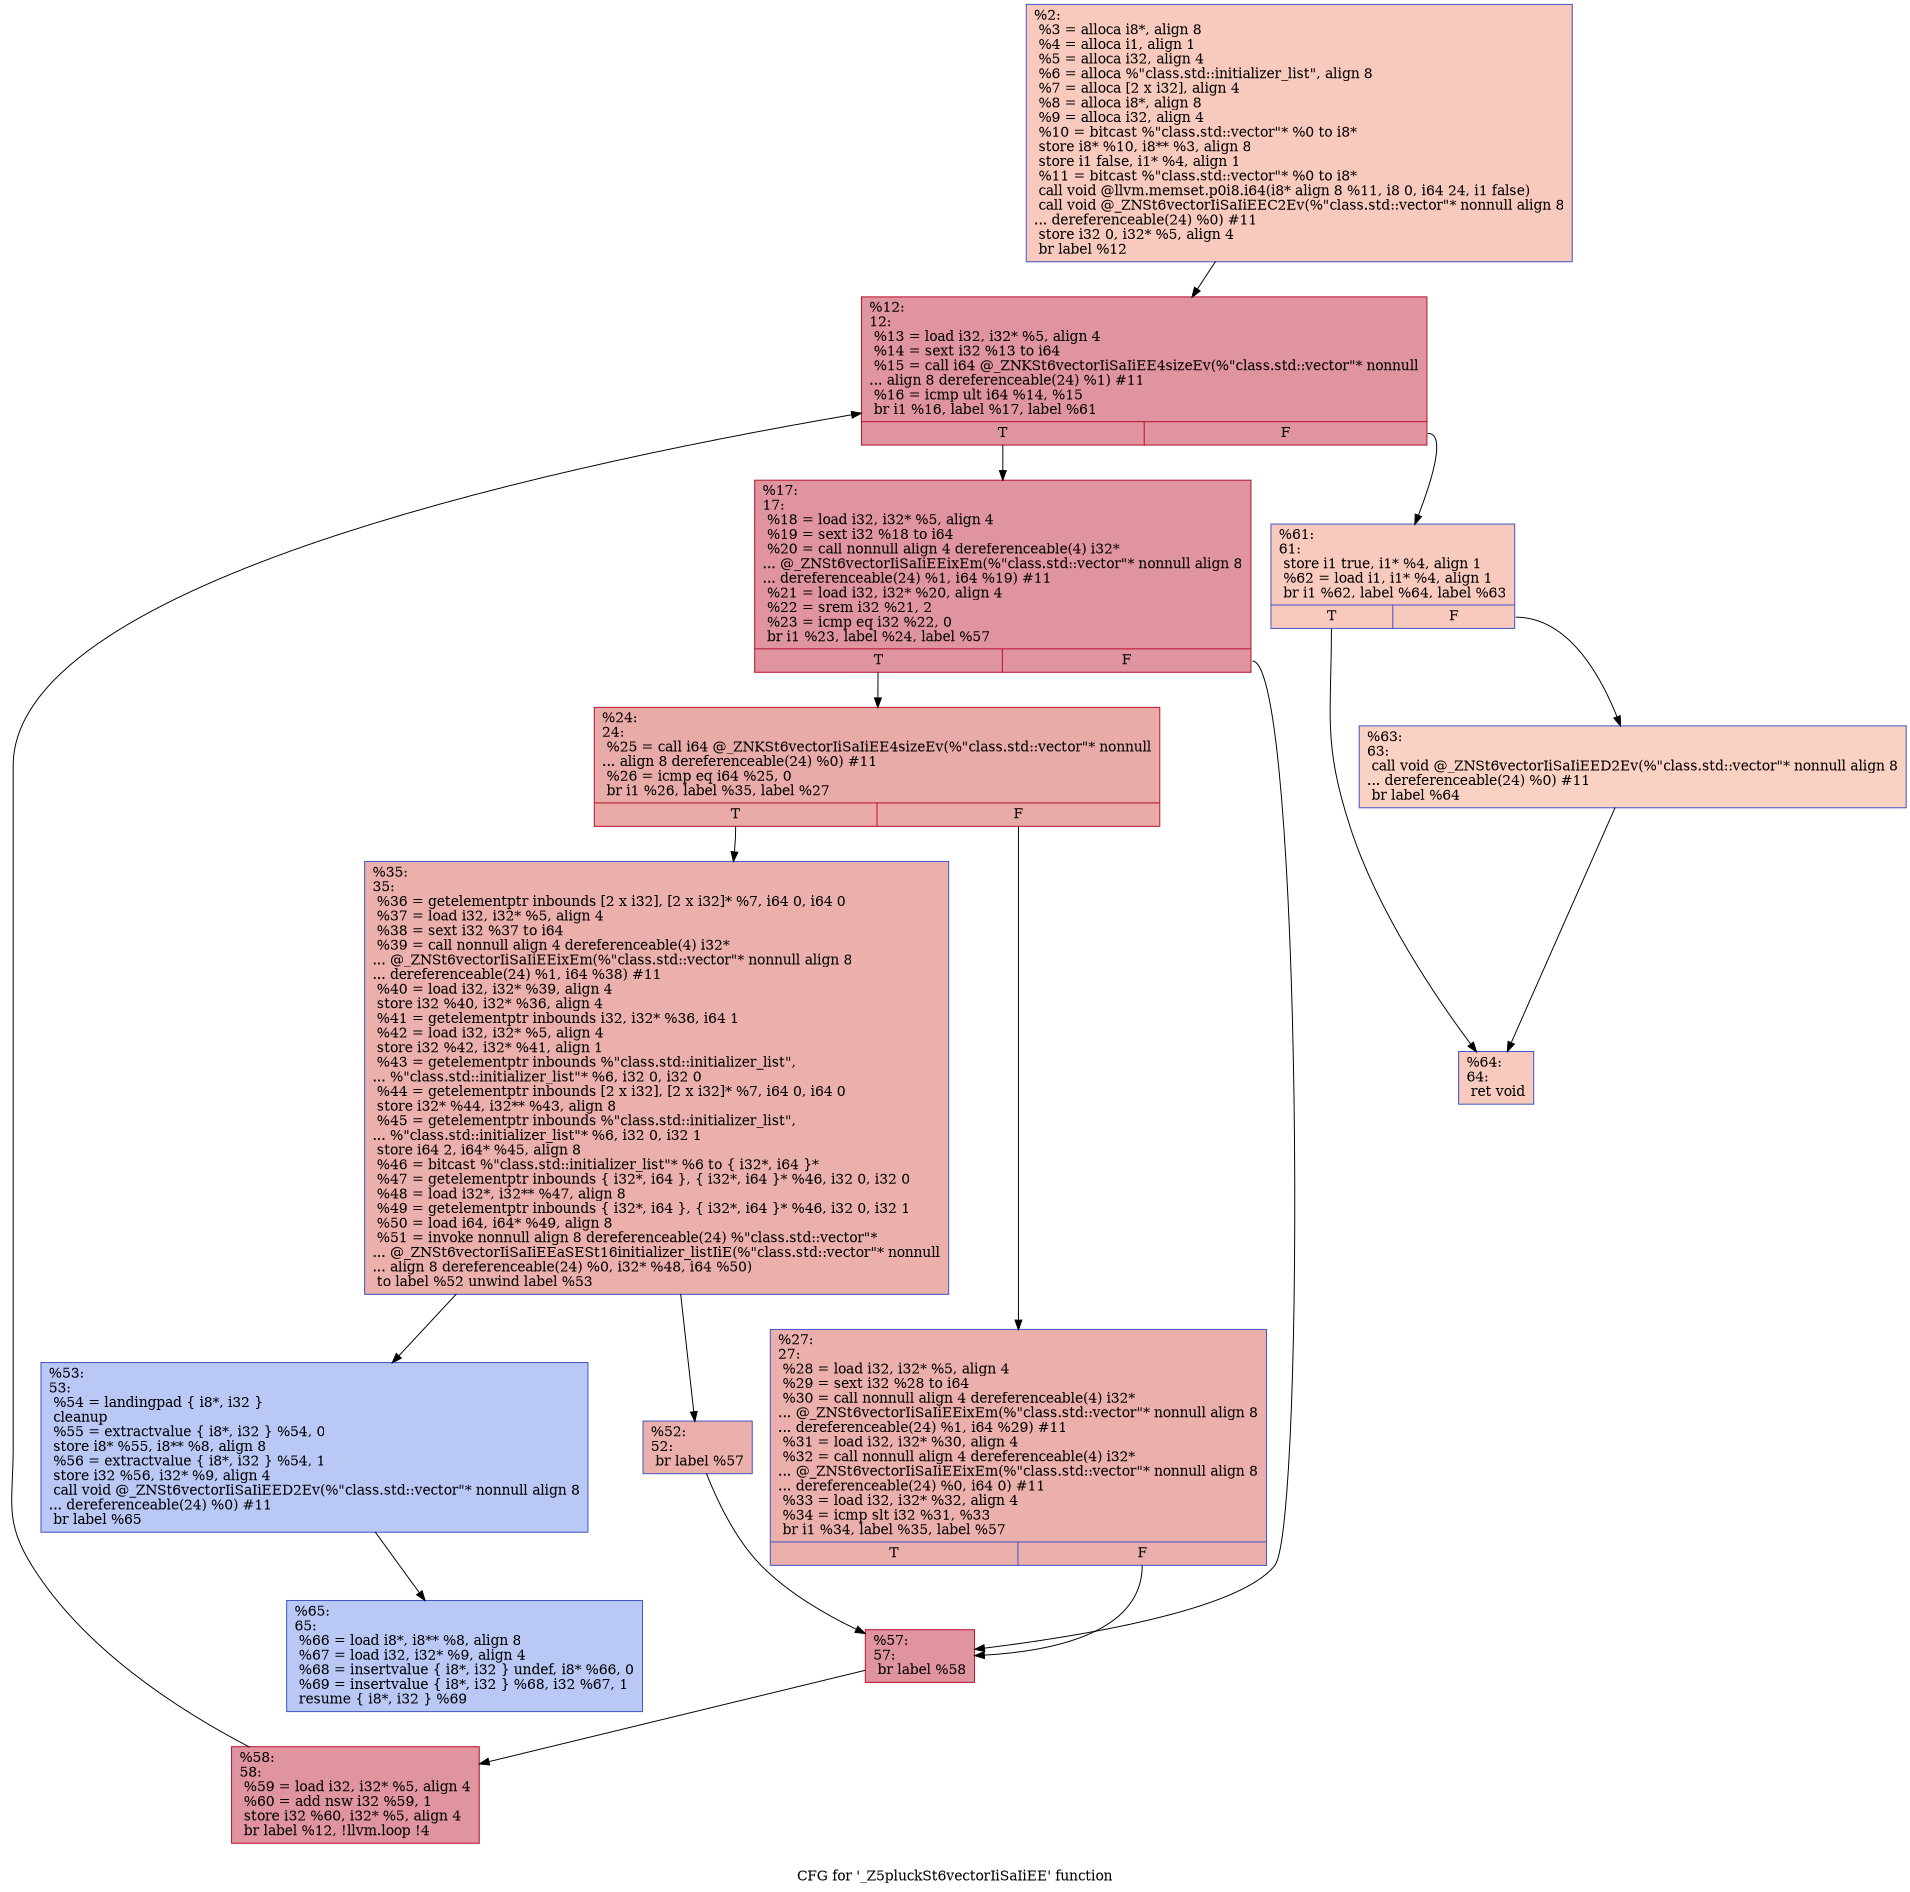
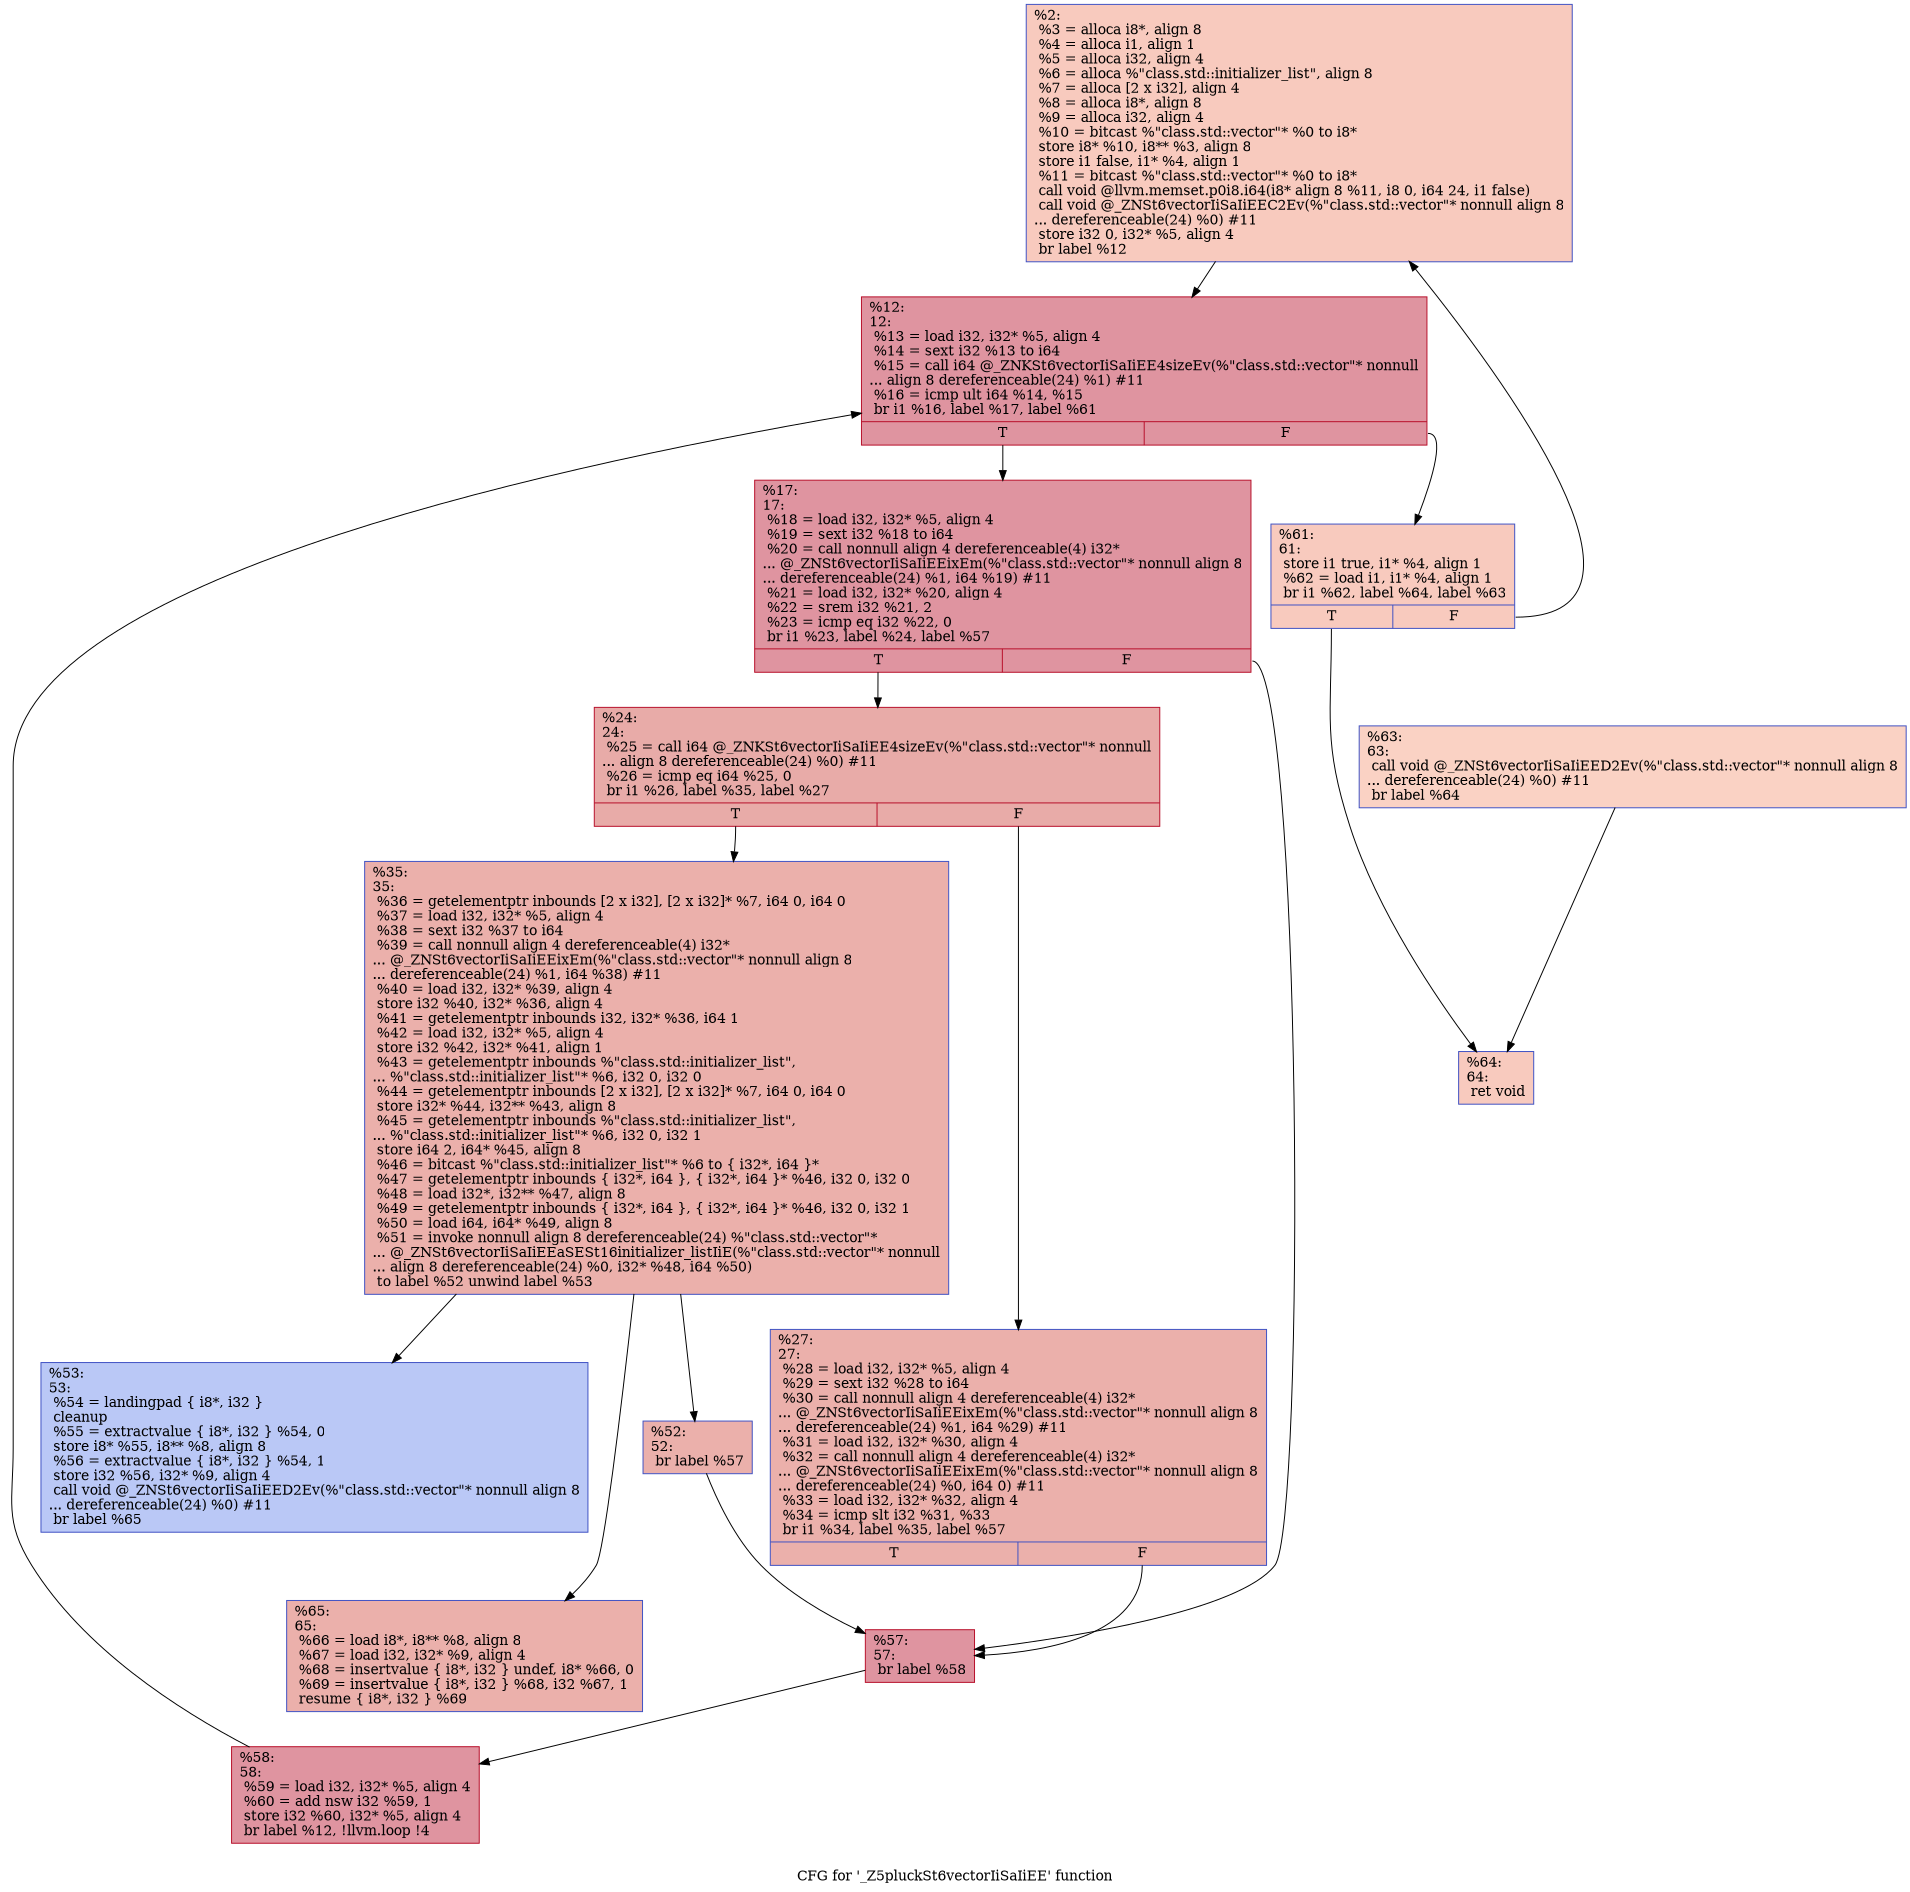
edge "%61:" -> "%63:": now "%61:" -> "%2:"
edge "%53:" -> "%65:": now "%35:" -> "%65:"
node "%65:": fillcolor #6282ea70 -> #d24b4070
